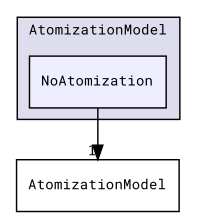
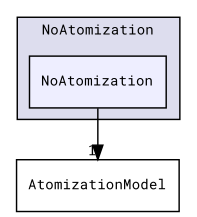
cluster "AtomizationModel": label "AtomizationModel" -> "NoAtomization"
